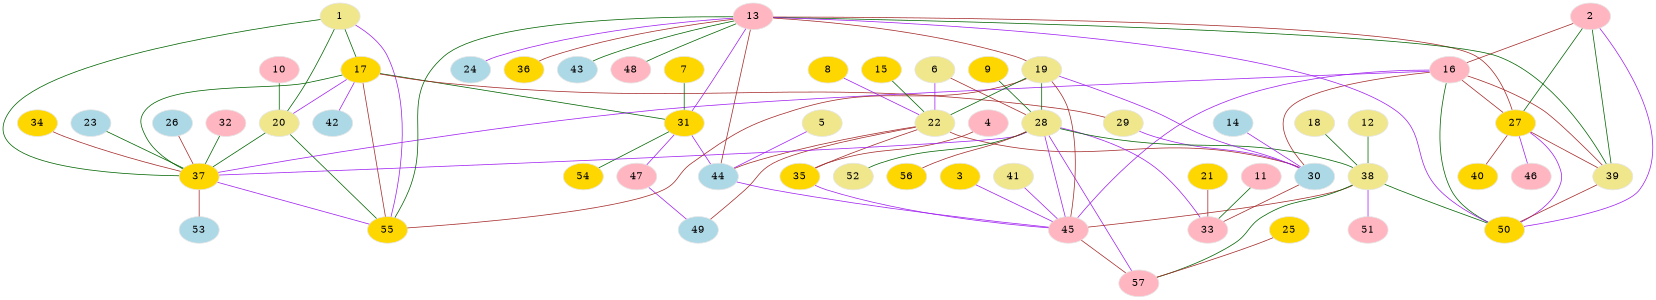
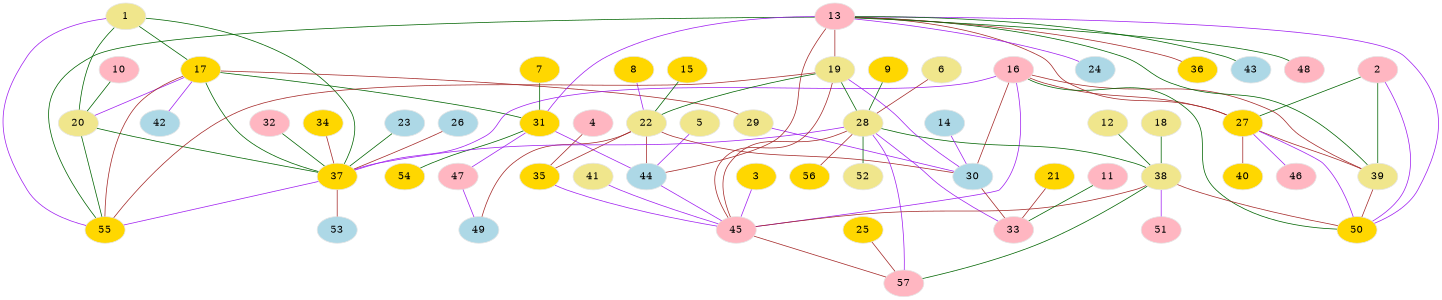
edge "2" -- "16": removed
edge "6" -- "22": removed
edge "28" -- "45": color purple -> brown
edge "38" -- "50": color darkgreen -> brown
